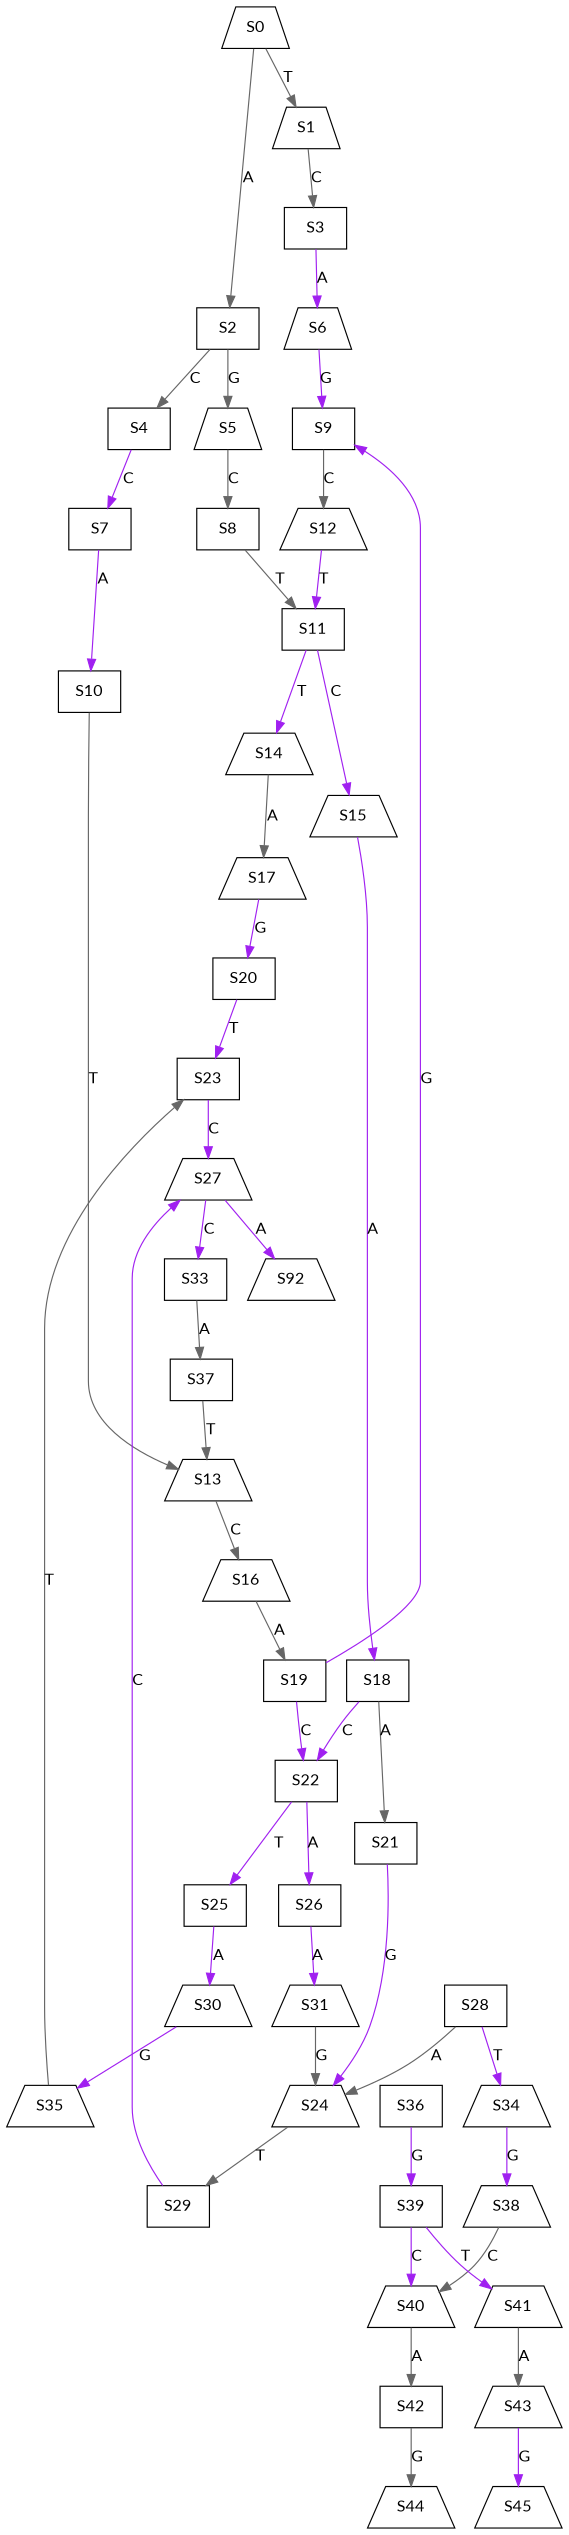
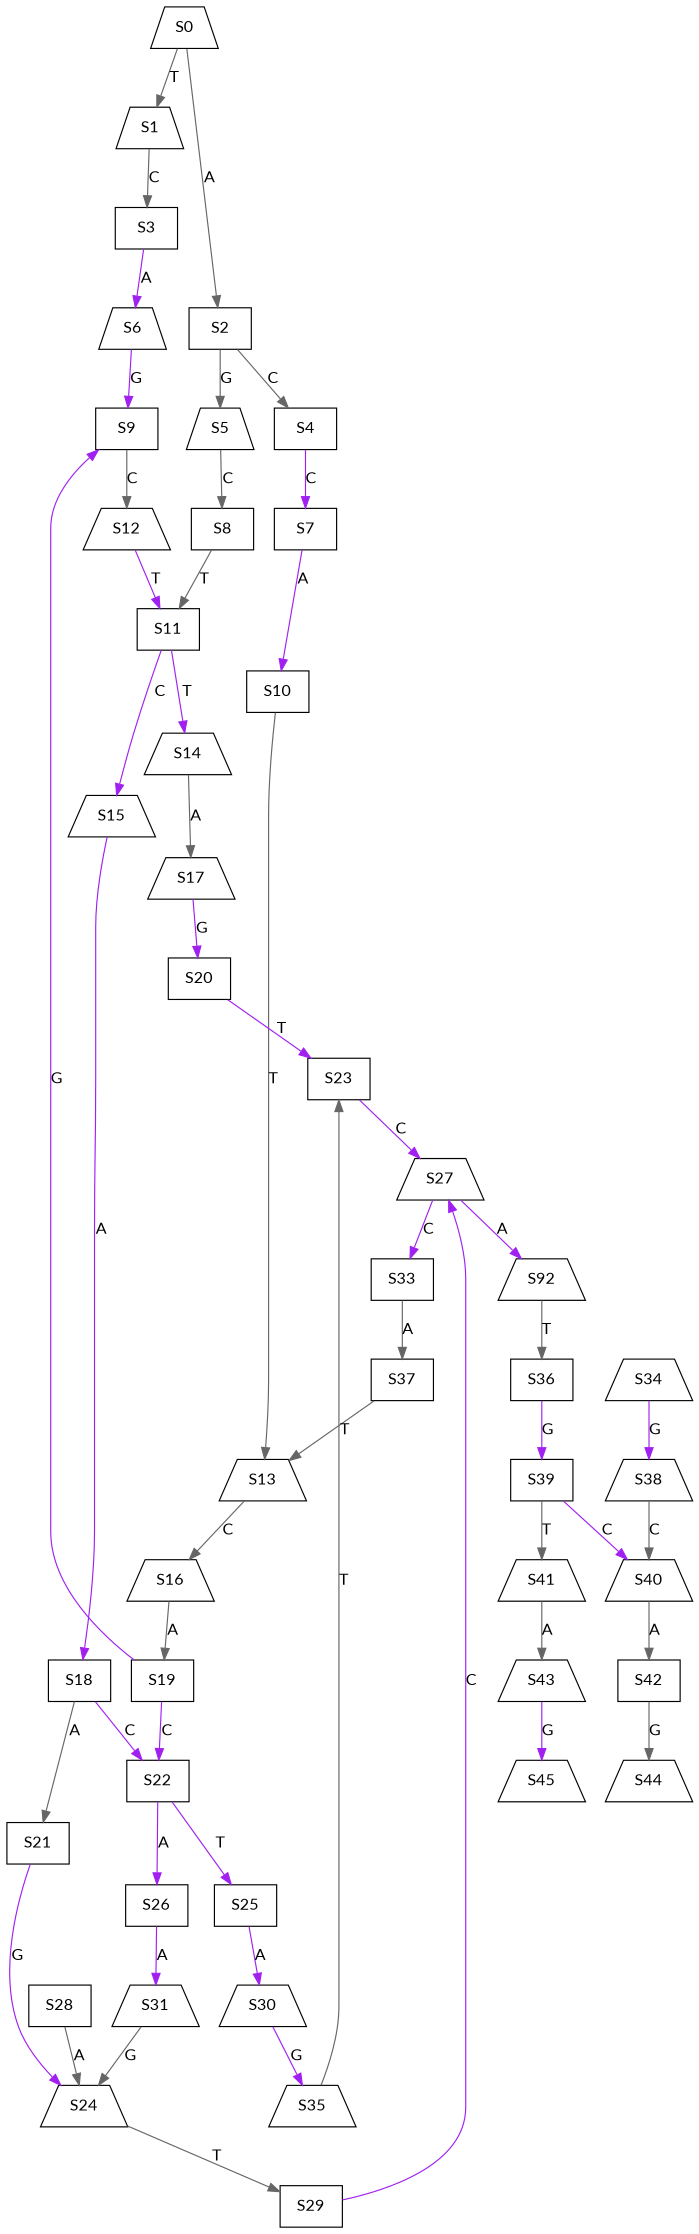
edge "S92" -> "S36": added, label "T"
edge "S28" -> "S34": removed, label "T"
edge "S39" -> "S41": color purple -> gray40
